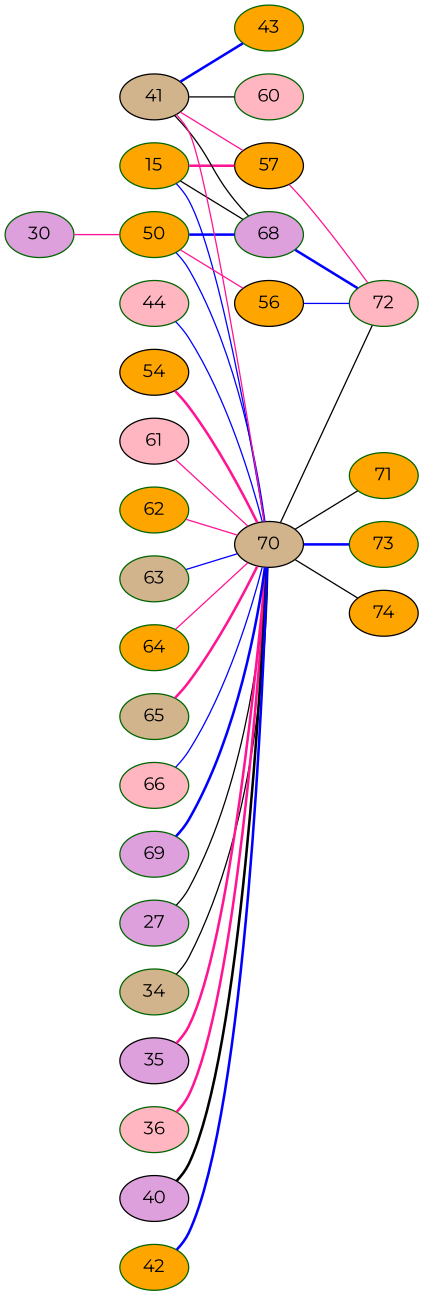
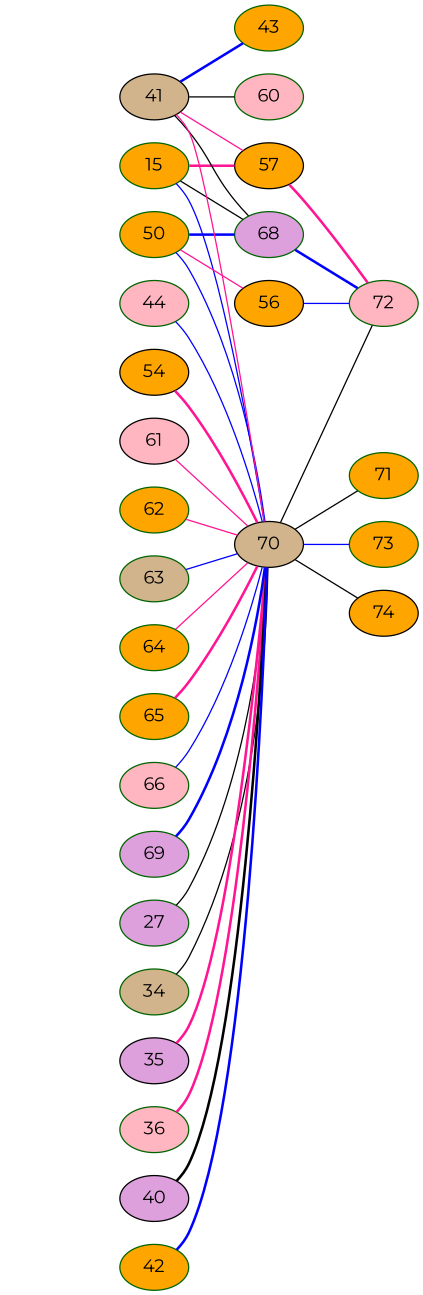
edge "57" -- "72": style solid -> bold
node "30": removed
edge "70" -- "73": style bold -> solid
node "65": fillcolor tan -> orange
